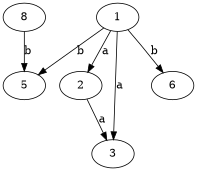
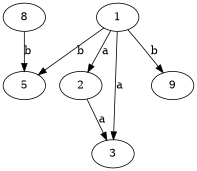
node "6": label "6" -> "9"
